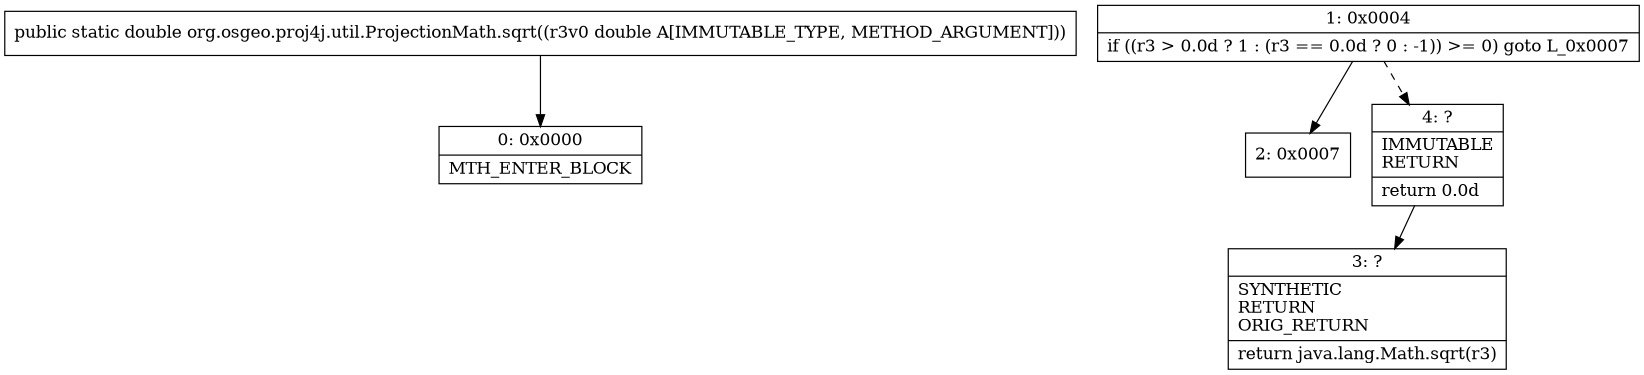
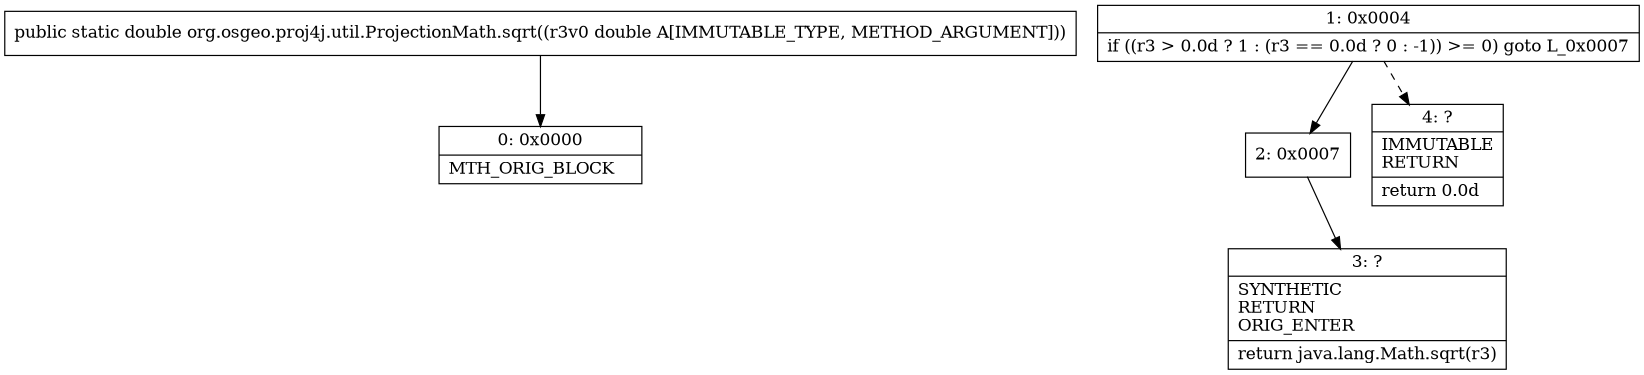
node "0: 0x0000": text "MTH_ENTER_BLOCK" -> "MTH_ORIG_BLOCK"
edge "4: ?" -> "3: ?": now "2: 0x0007" -> "3: ?"
node "3: ?": text "ORIG_RETURN" -> "ORIG_ENTER"
